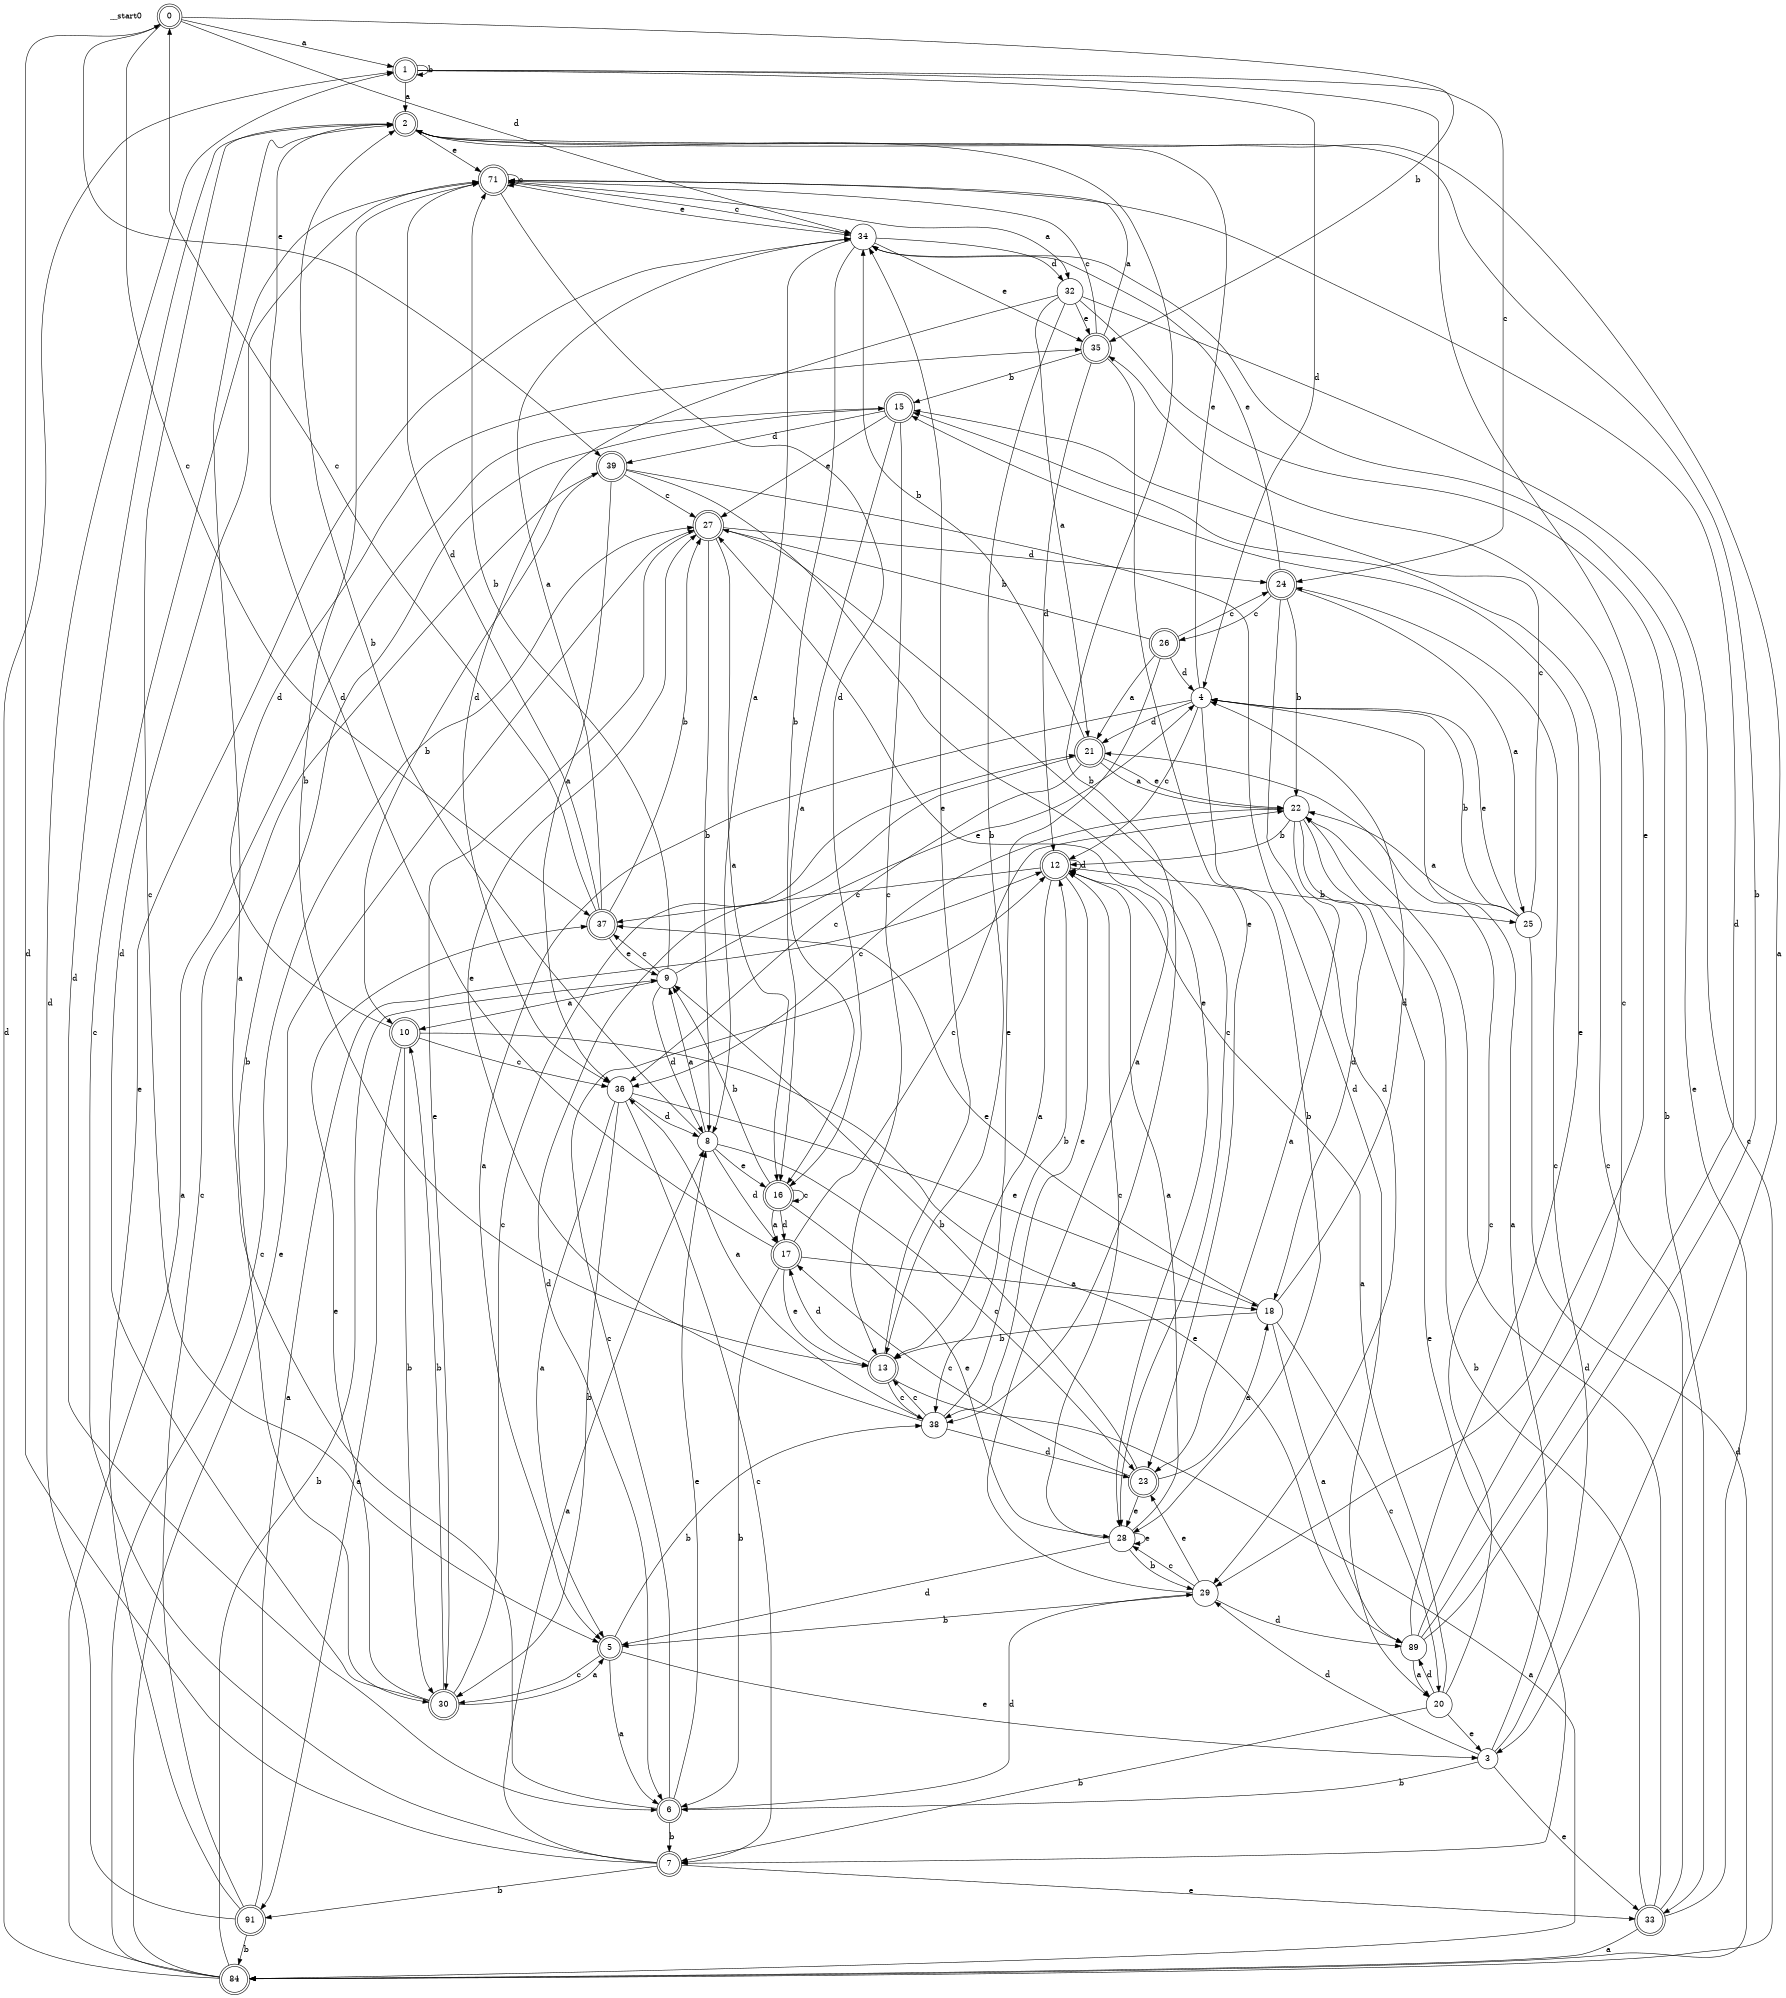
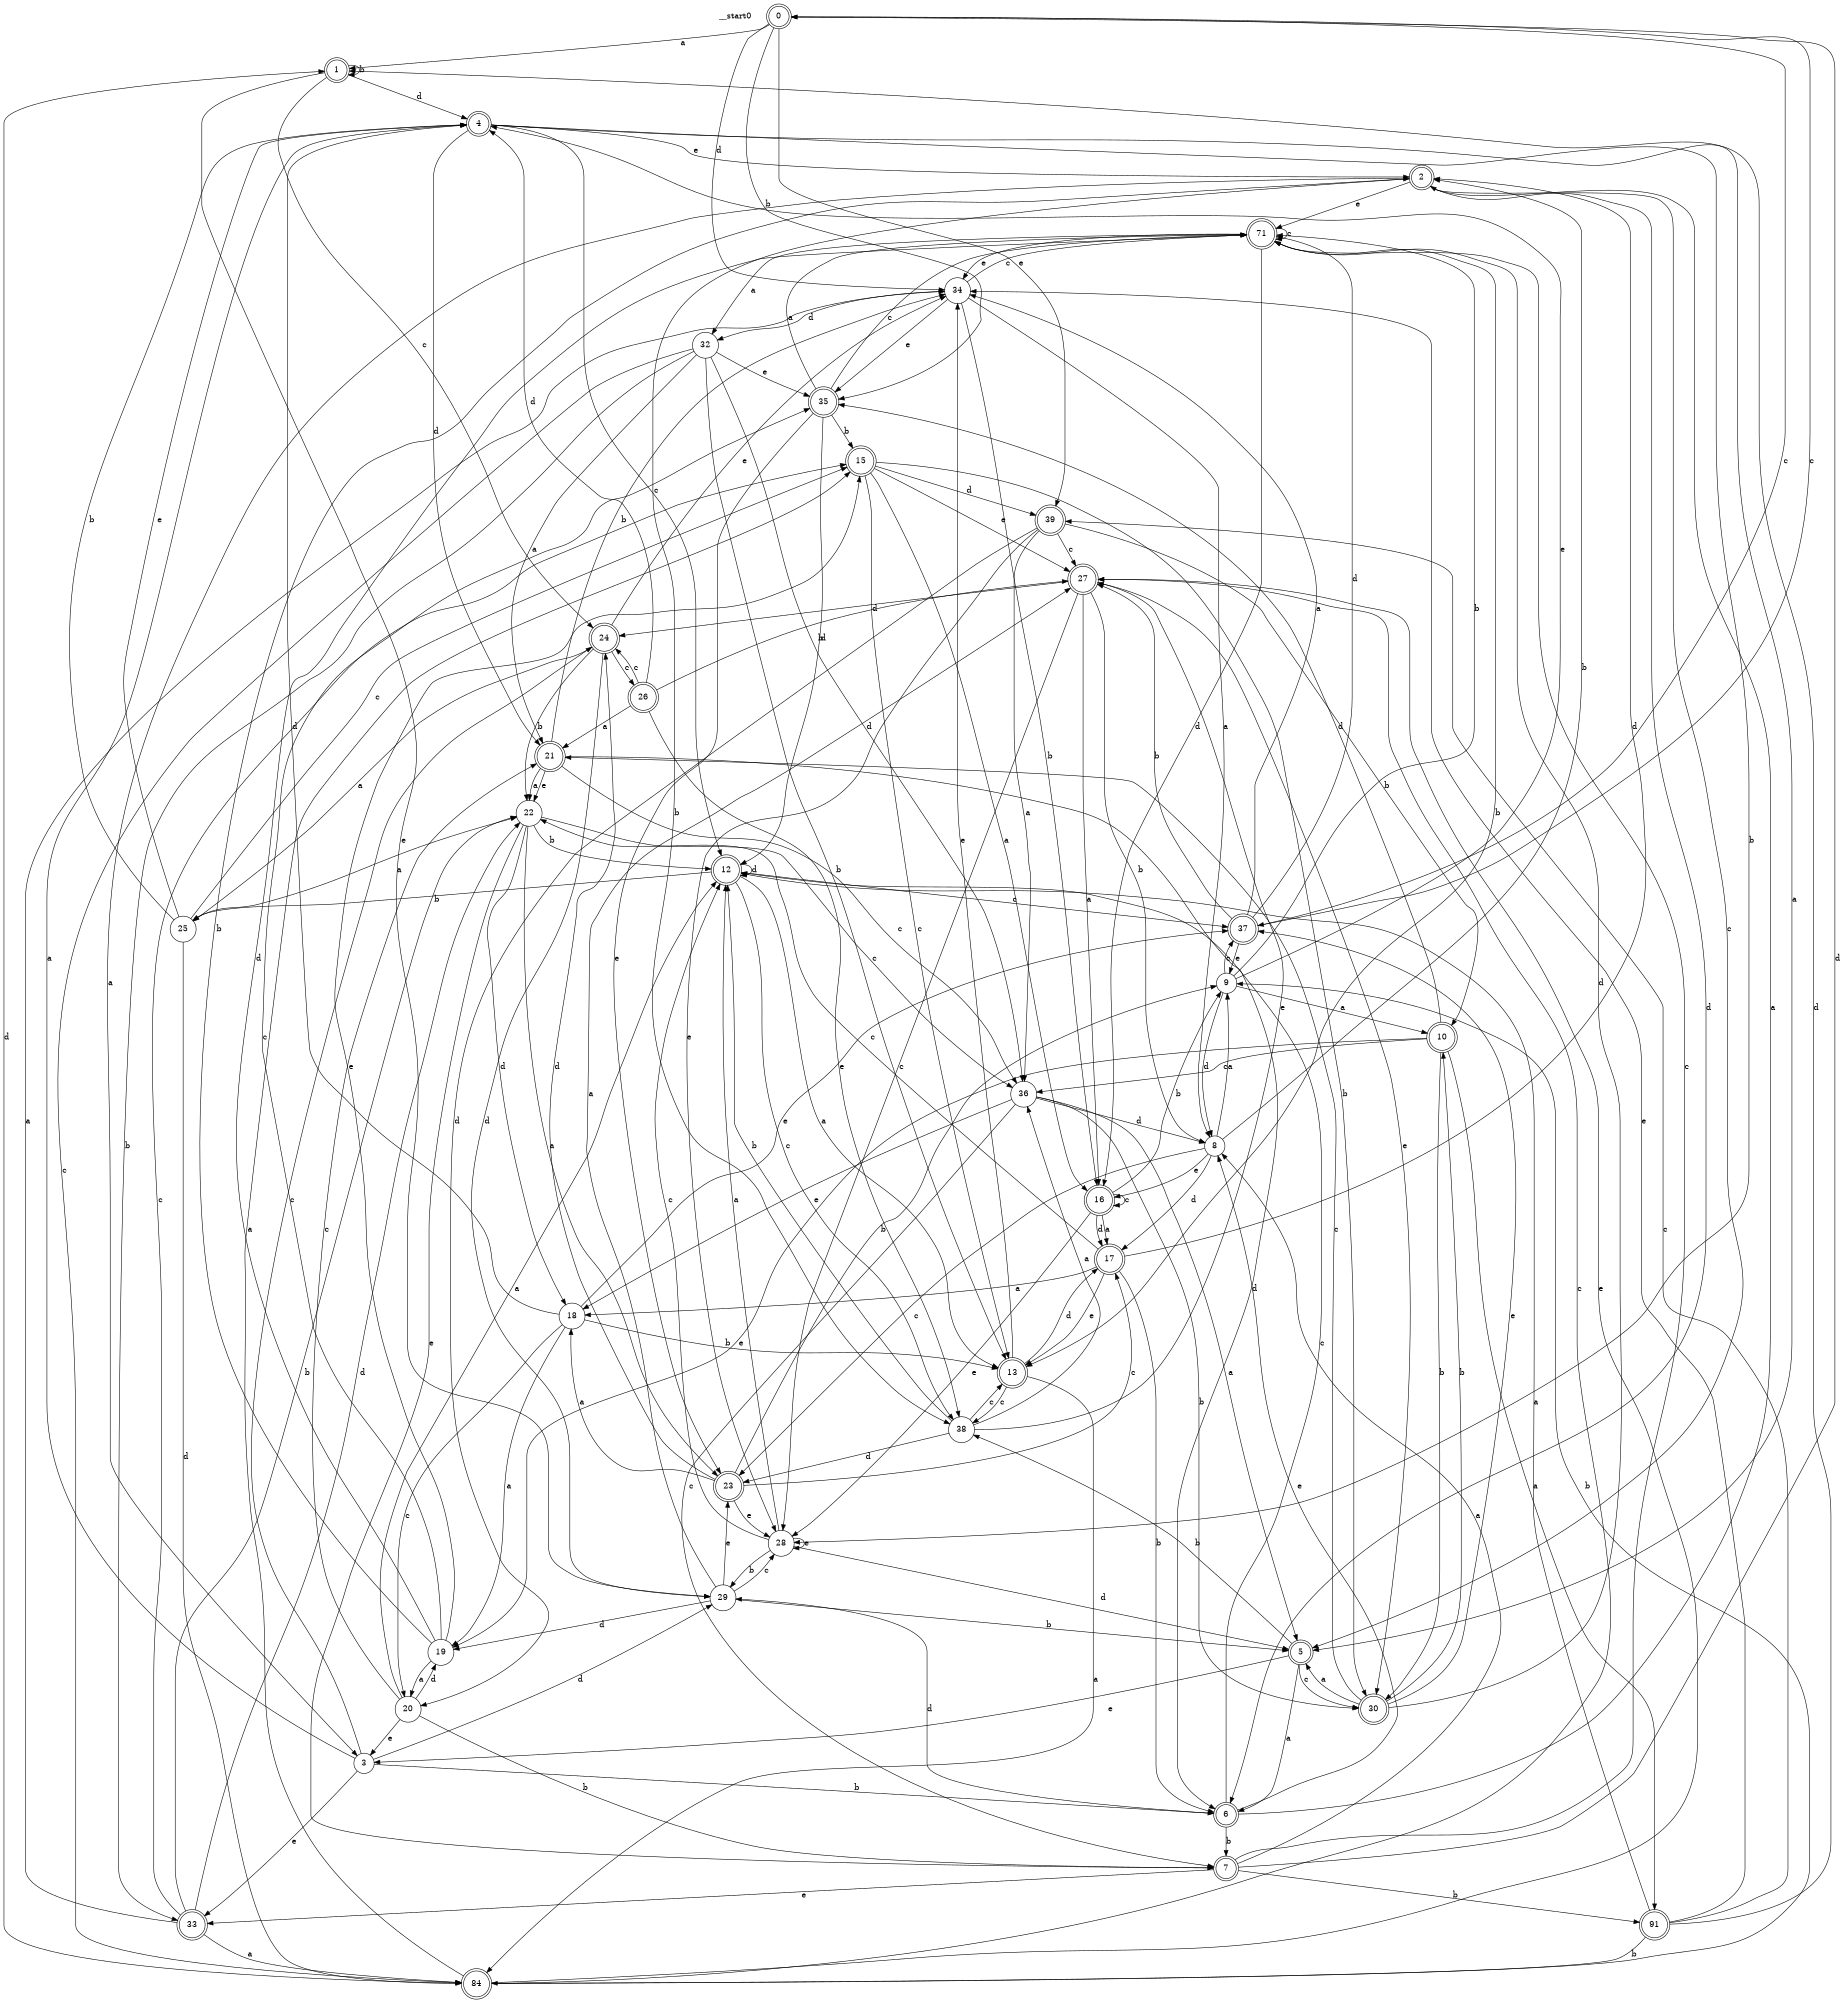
edge "1" -> "2": removed, label "a"
node "4": shape circle -> doublecircle
edge "23" -> "24": added, label "d"
edge "33" -> "34": label "e" -> "a"
edge "12" -> "38": label "e" -> "c"
node "89": label "89" -> "19"
